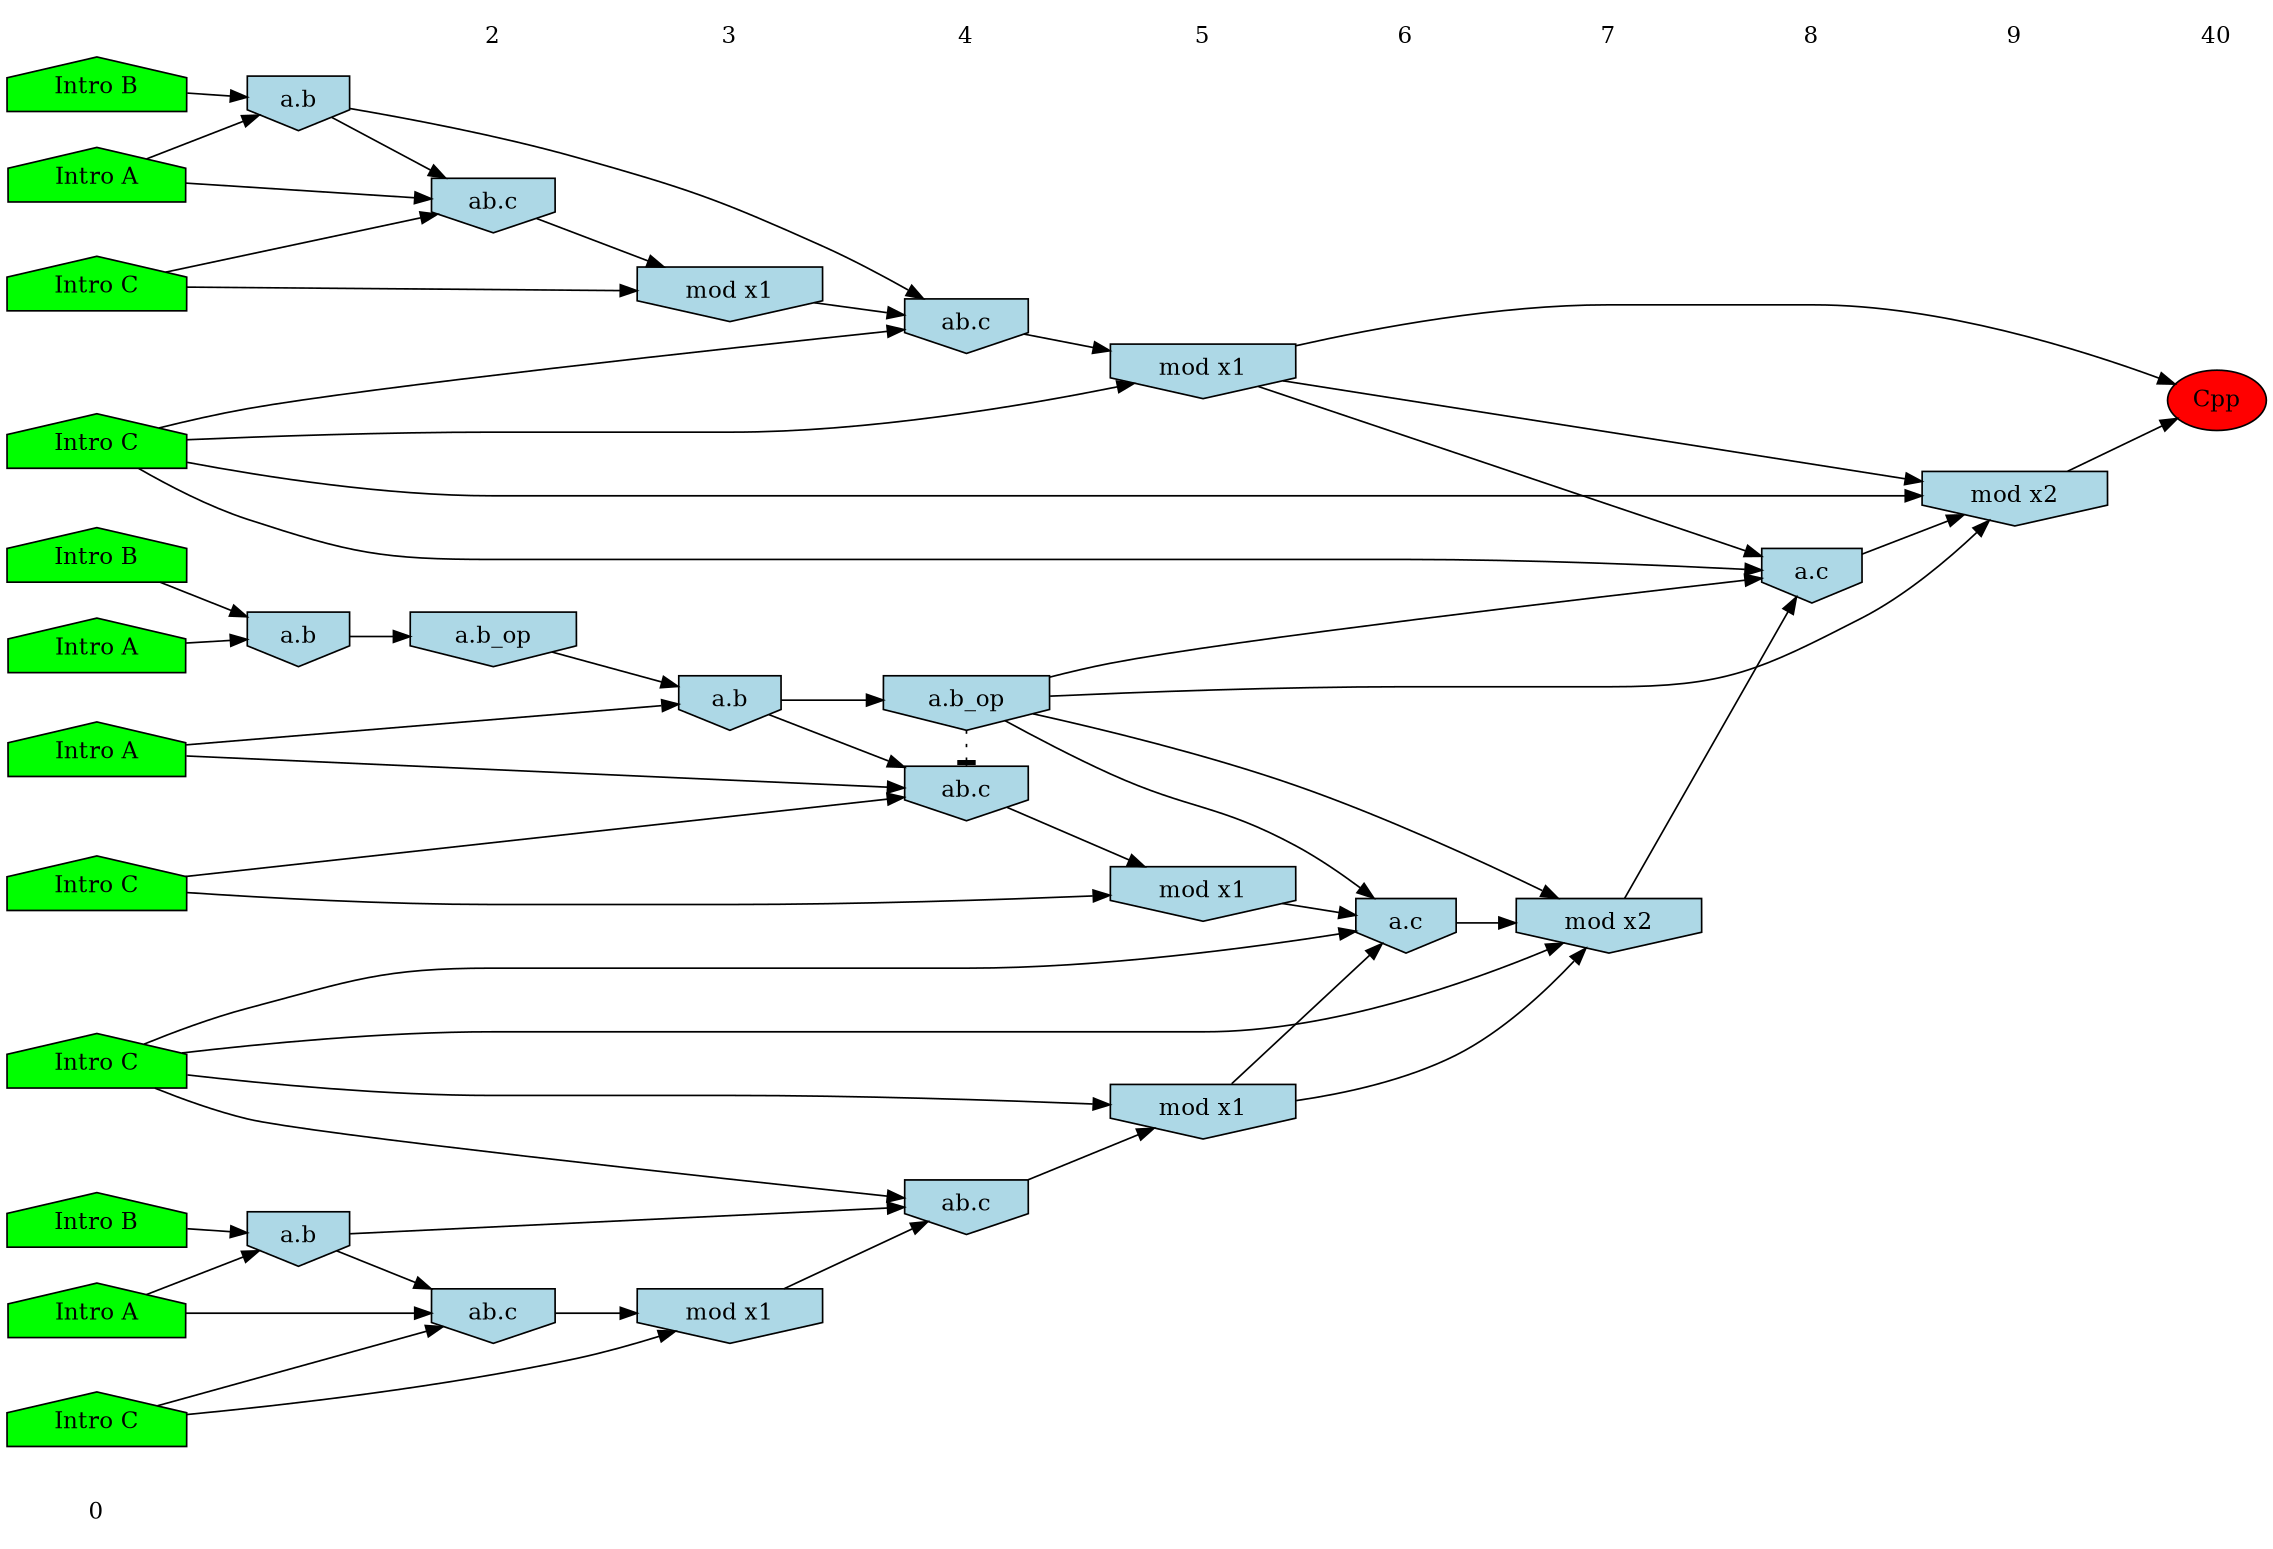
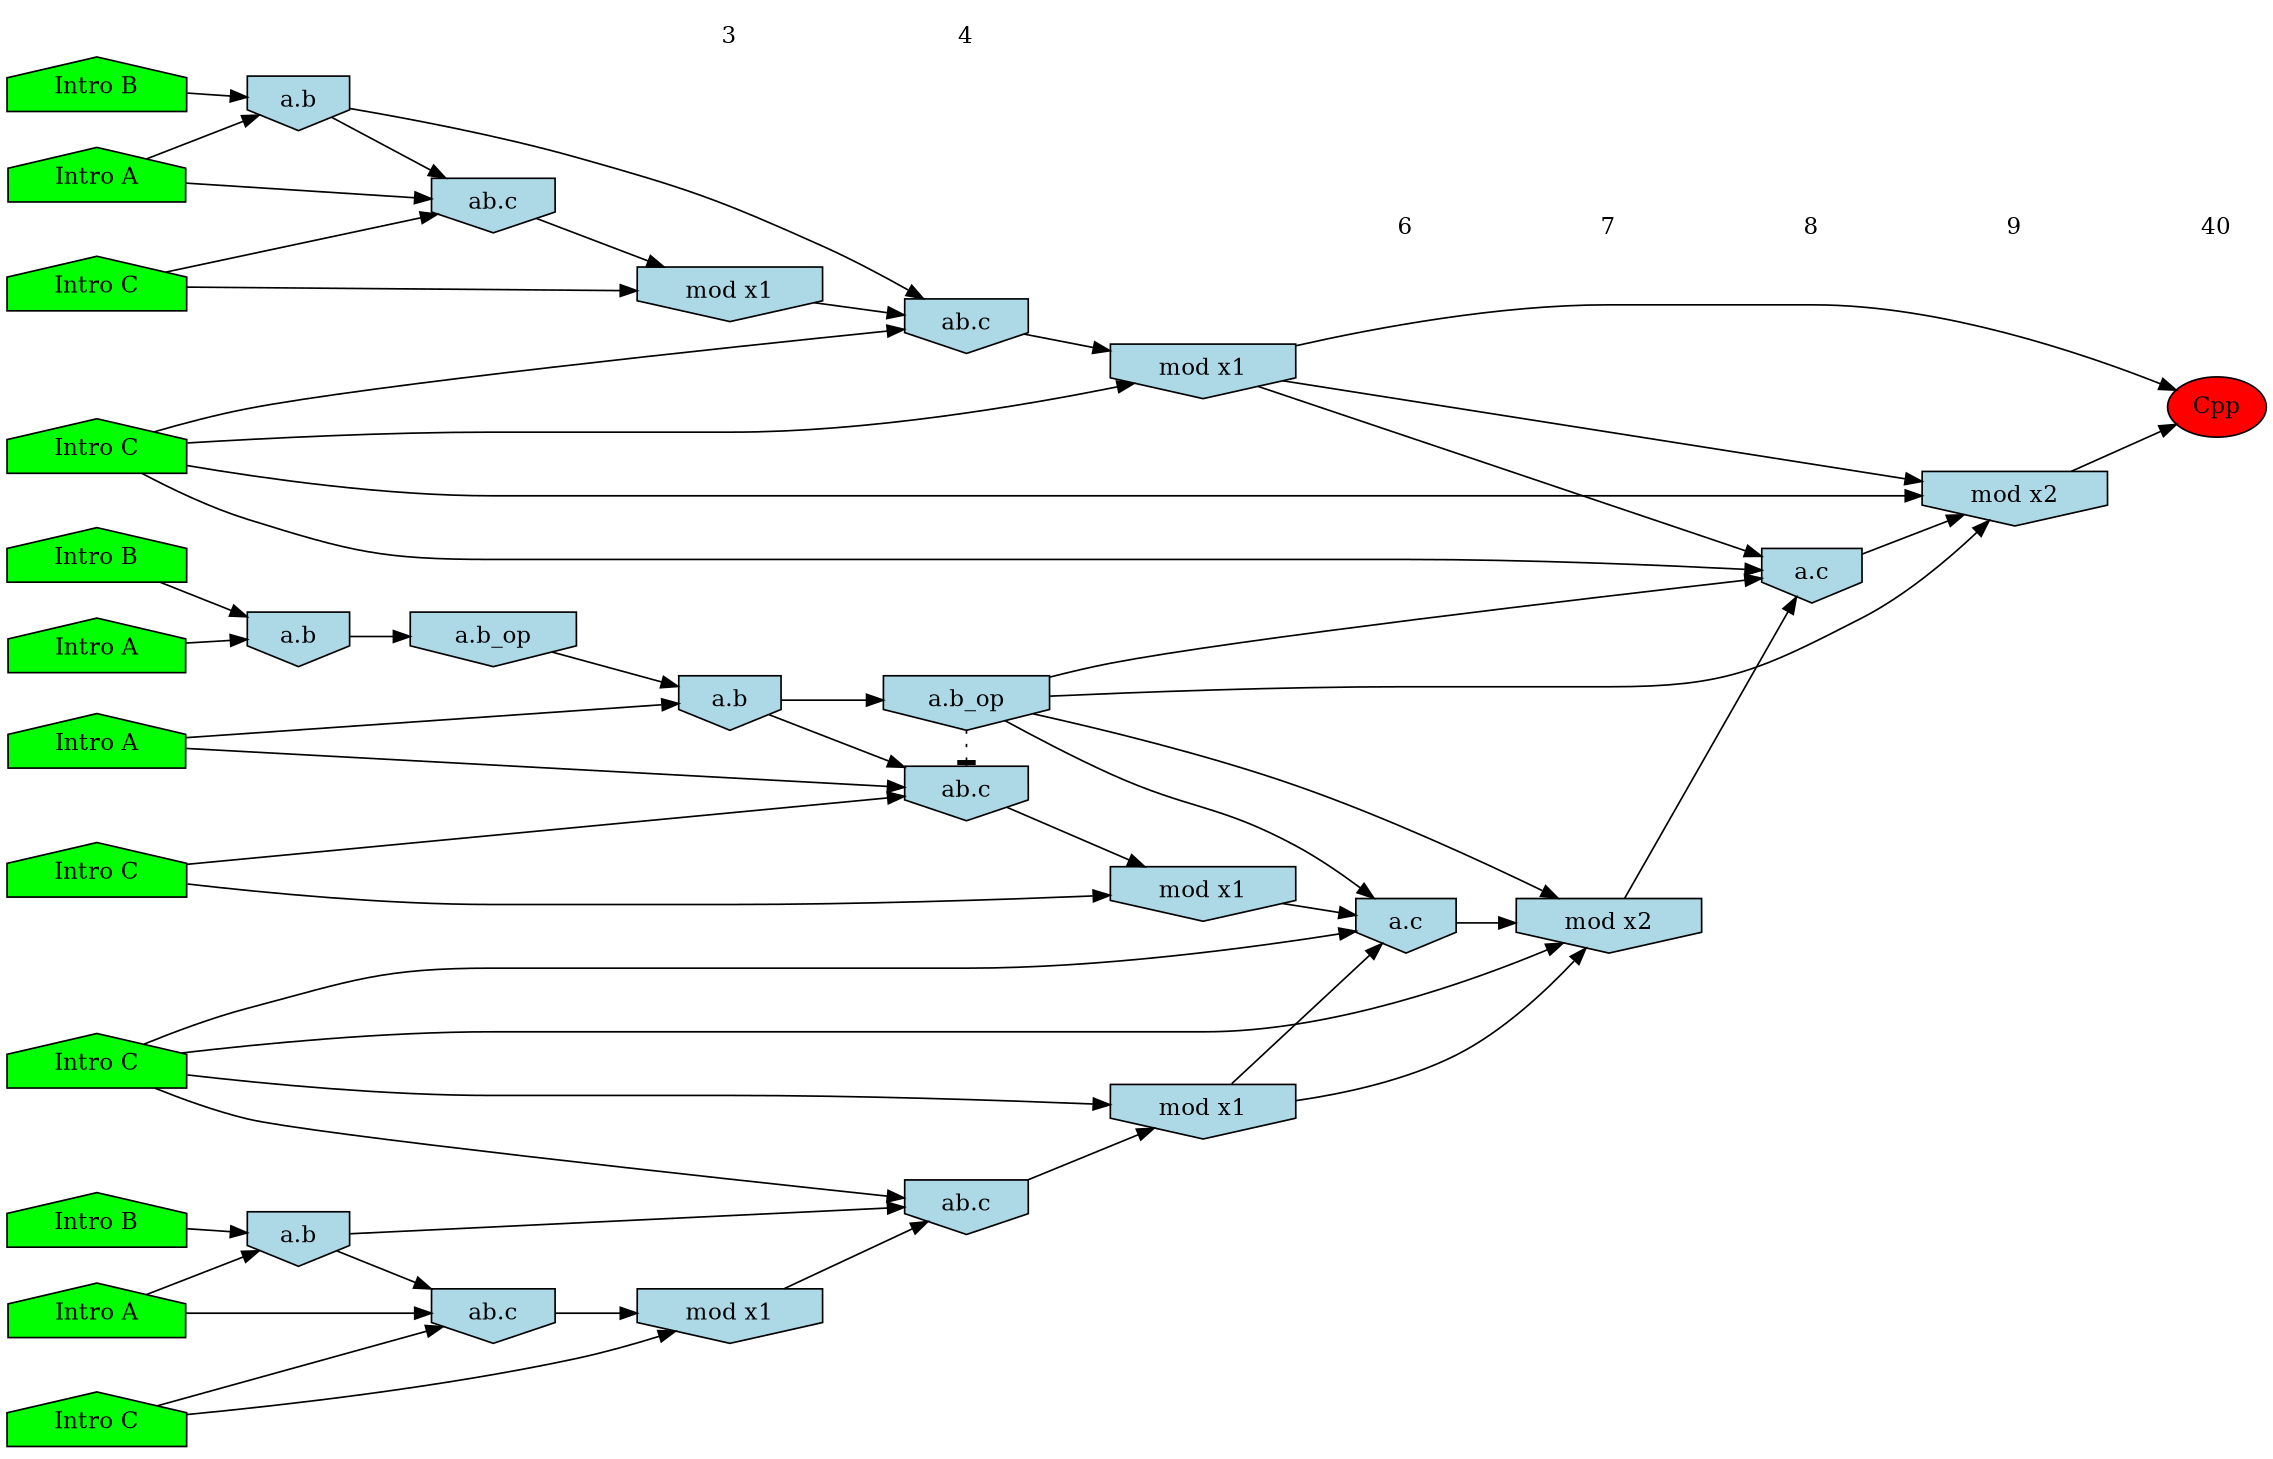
node "2": removed
node "5": removed
node "0": removed
